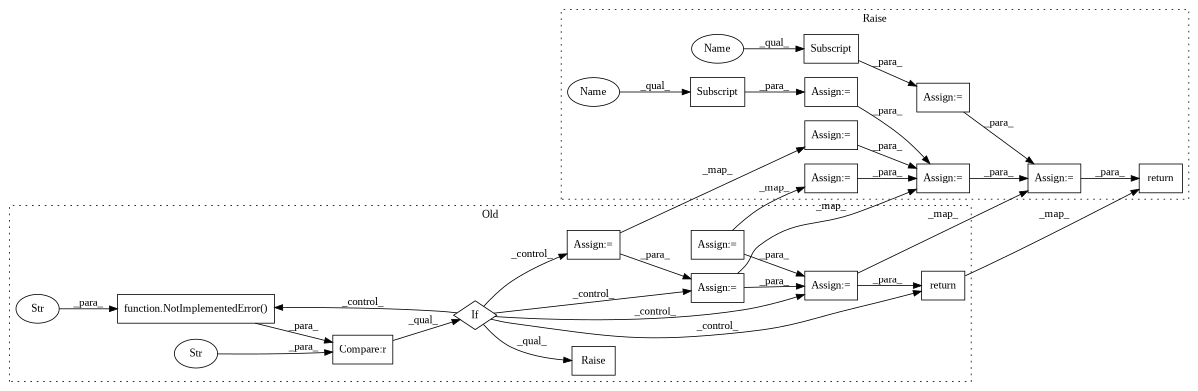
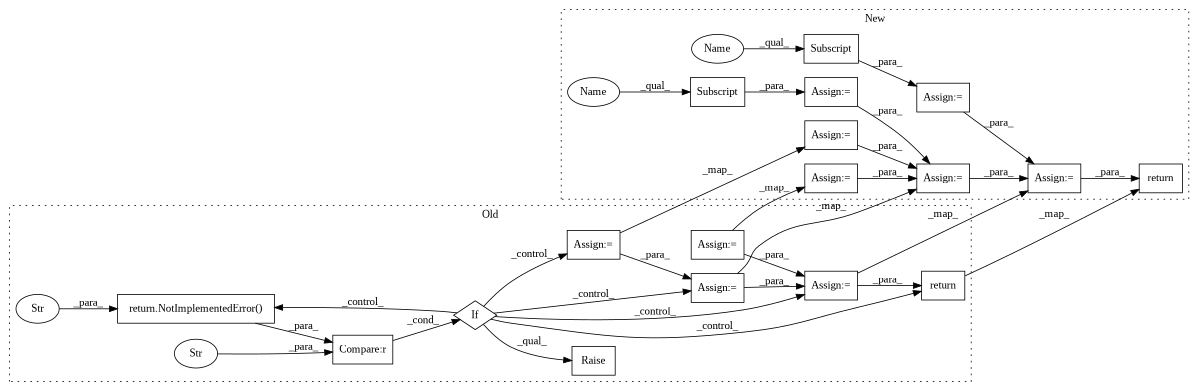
cluster "Raise": label "Raise" -> "New"
node "function.NotImplementedError()": label "function.NotImplementedError()" -> "return.NotImplementedError()"
edge "Compare:r" -> "If": label "_qual_" -> "_cond_"
